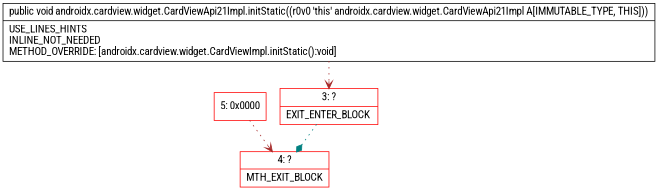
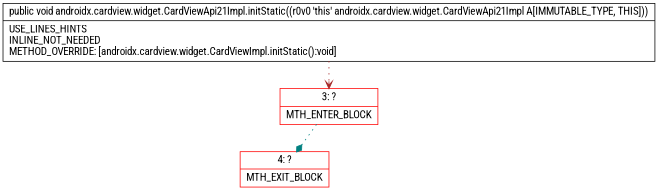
node "5: 0x0000": removed
node "3: ?": text "EXIT_ENTER_BLOCK" -> "MTH_ENTER_BLOCK"
